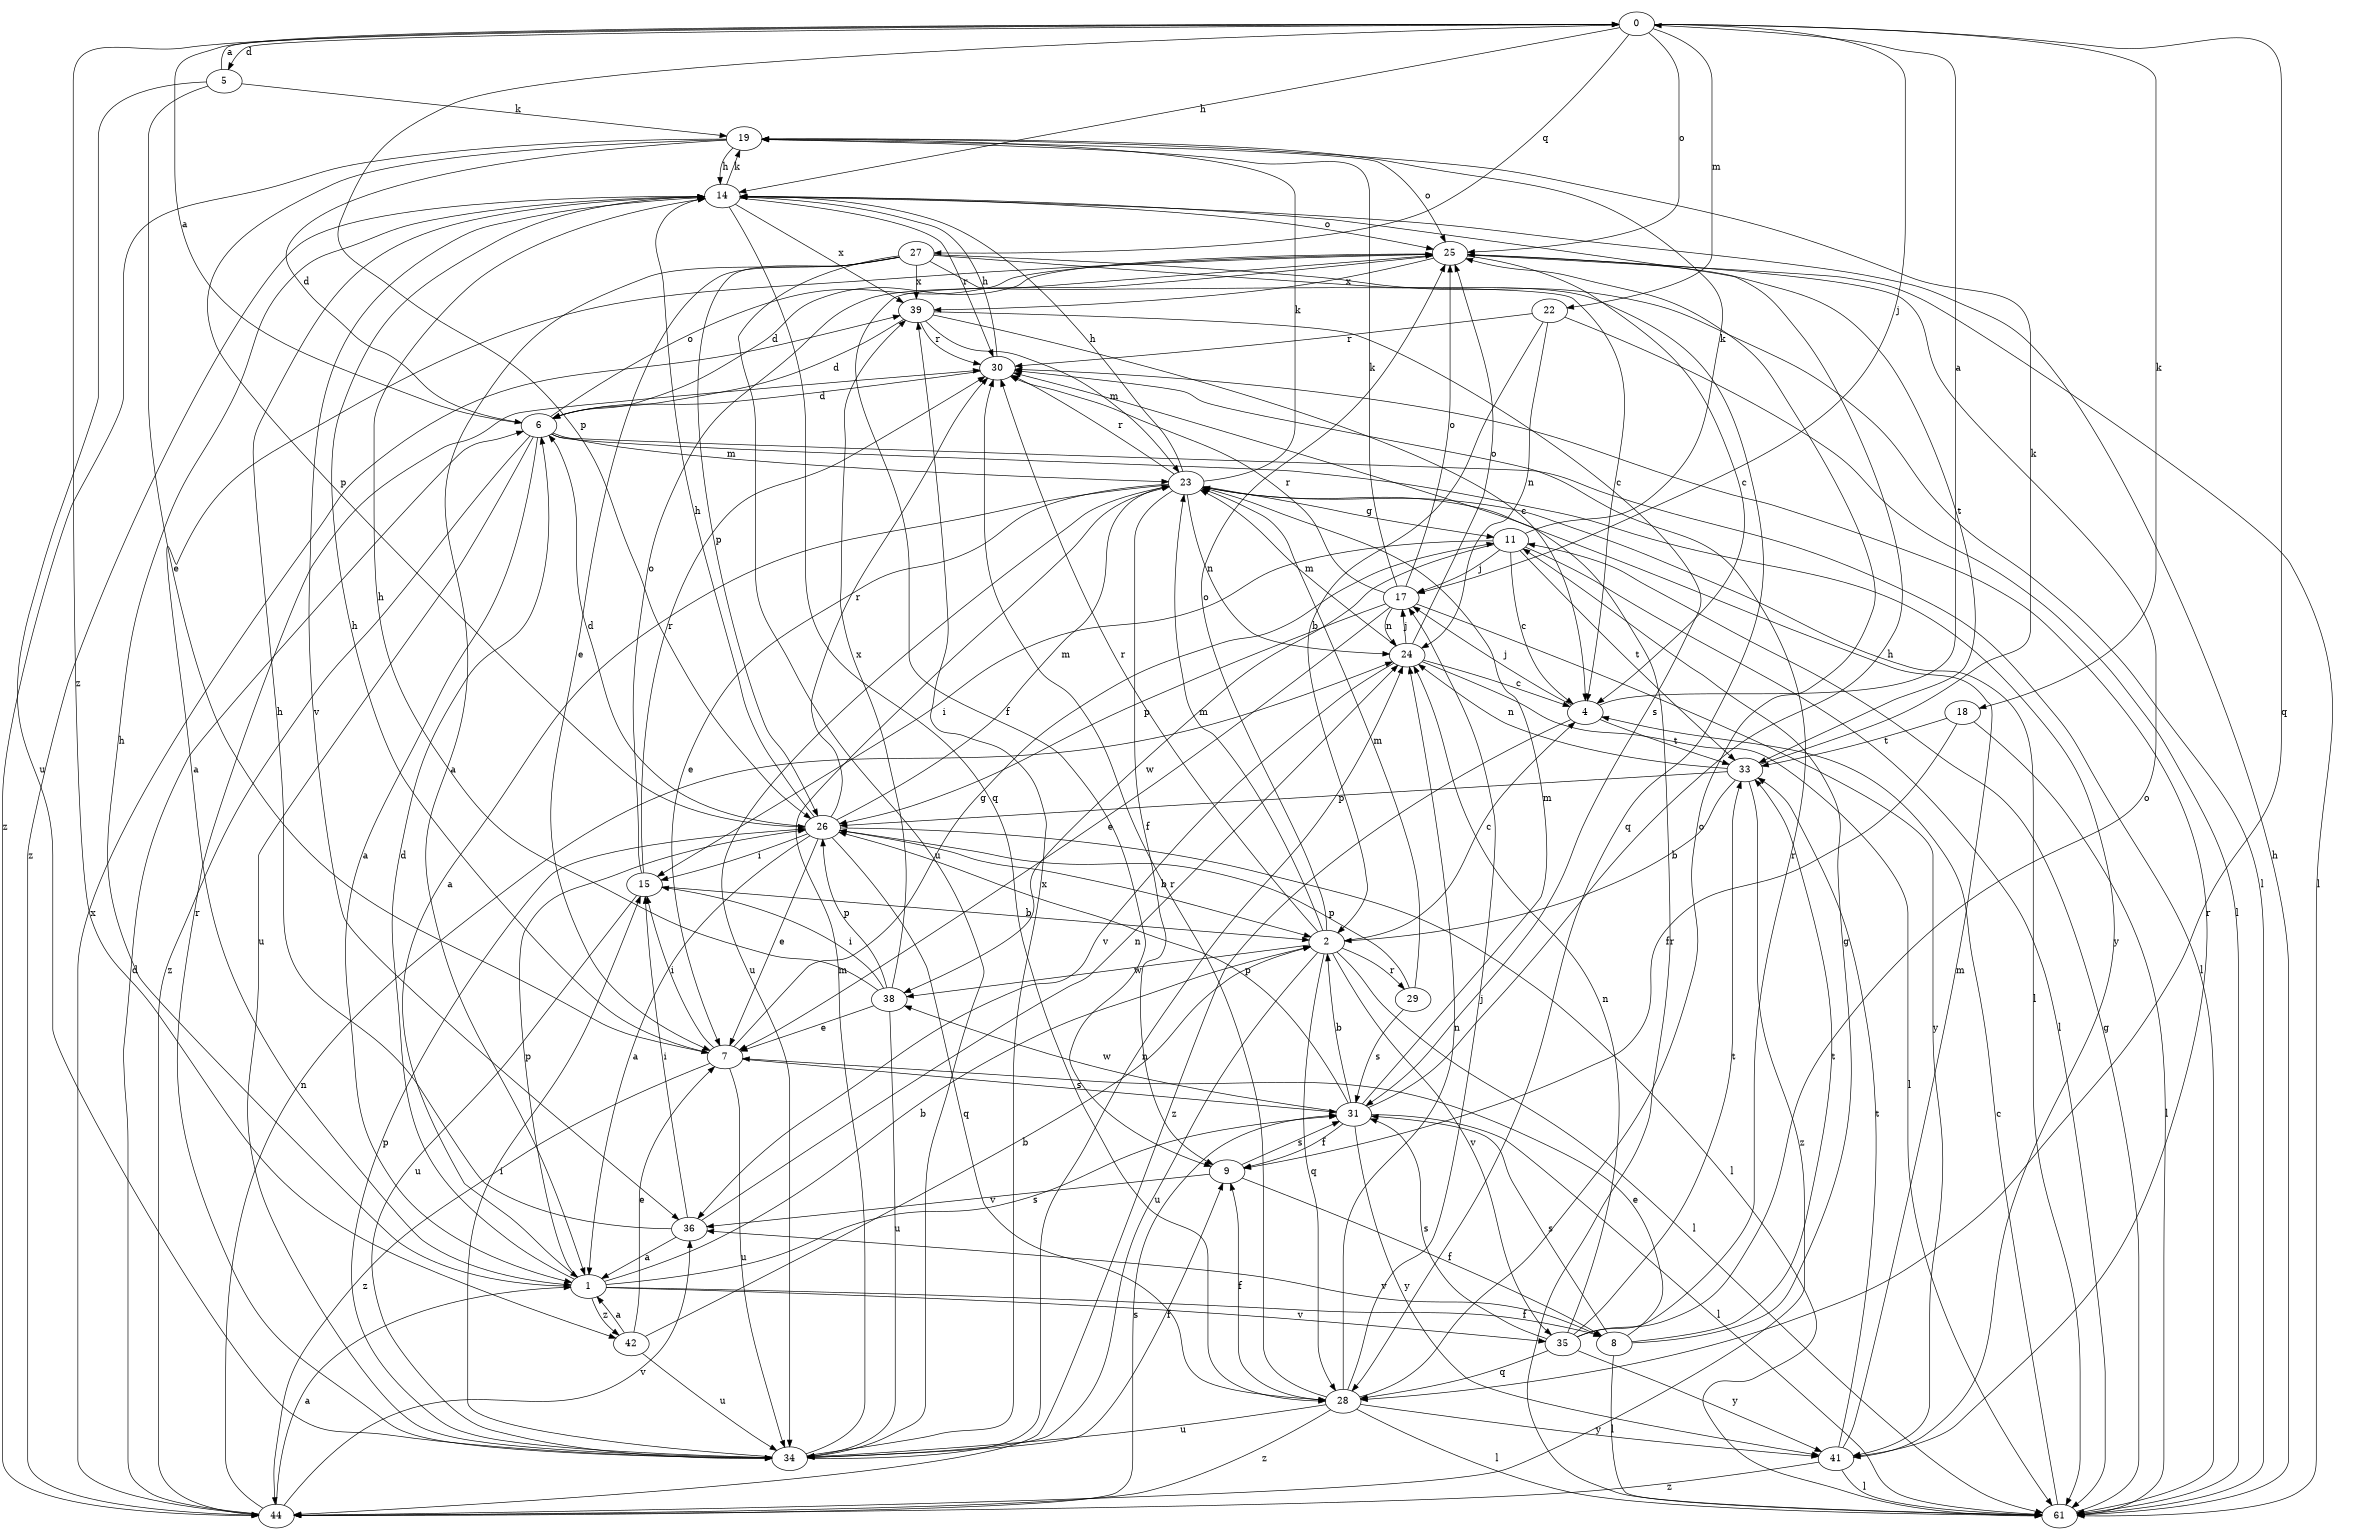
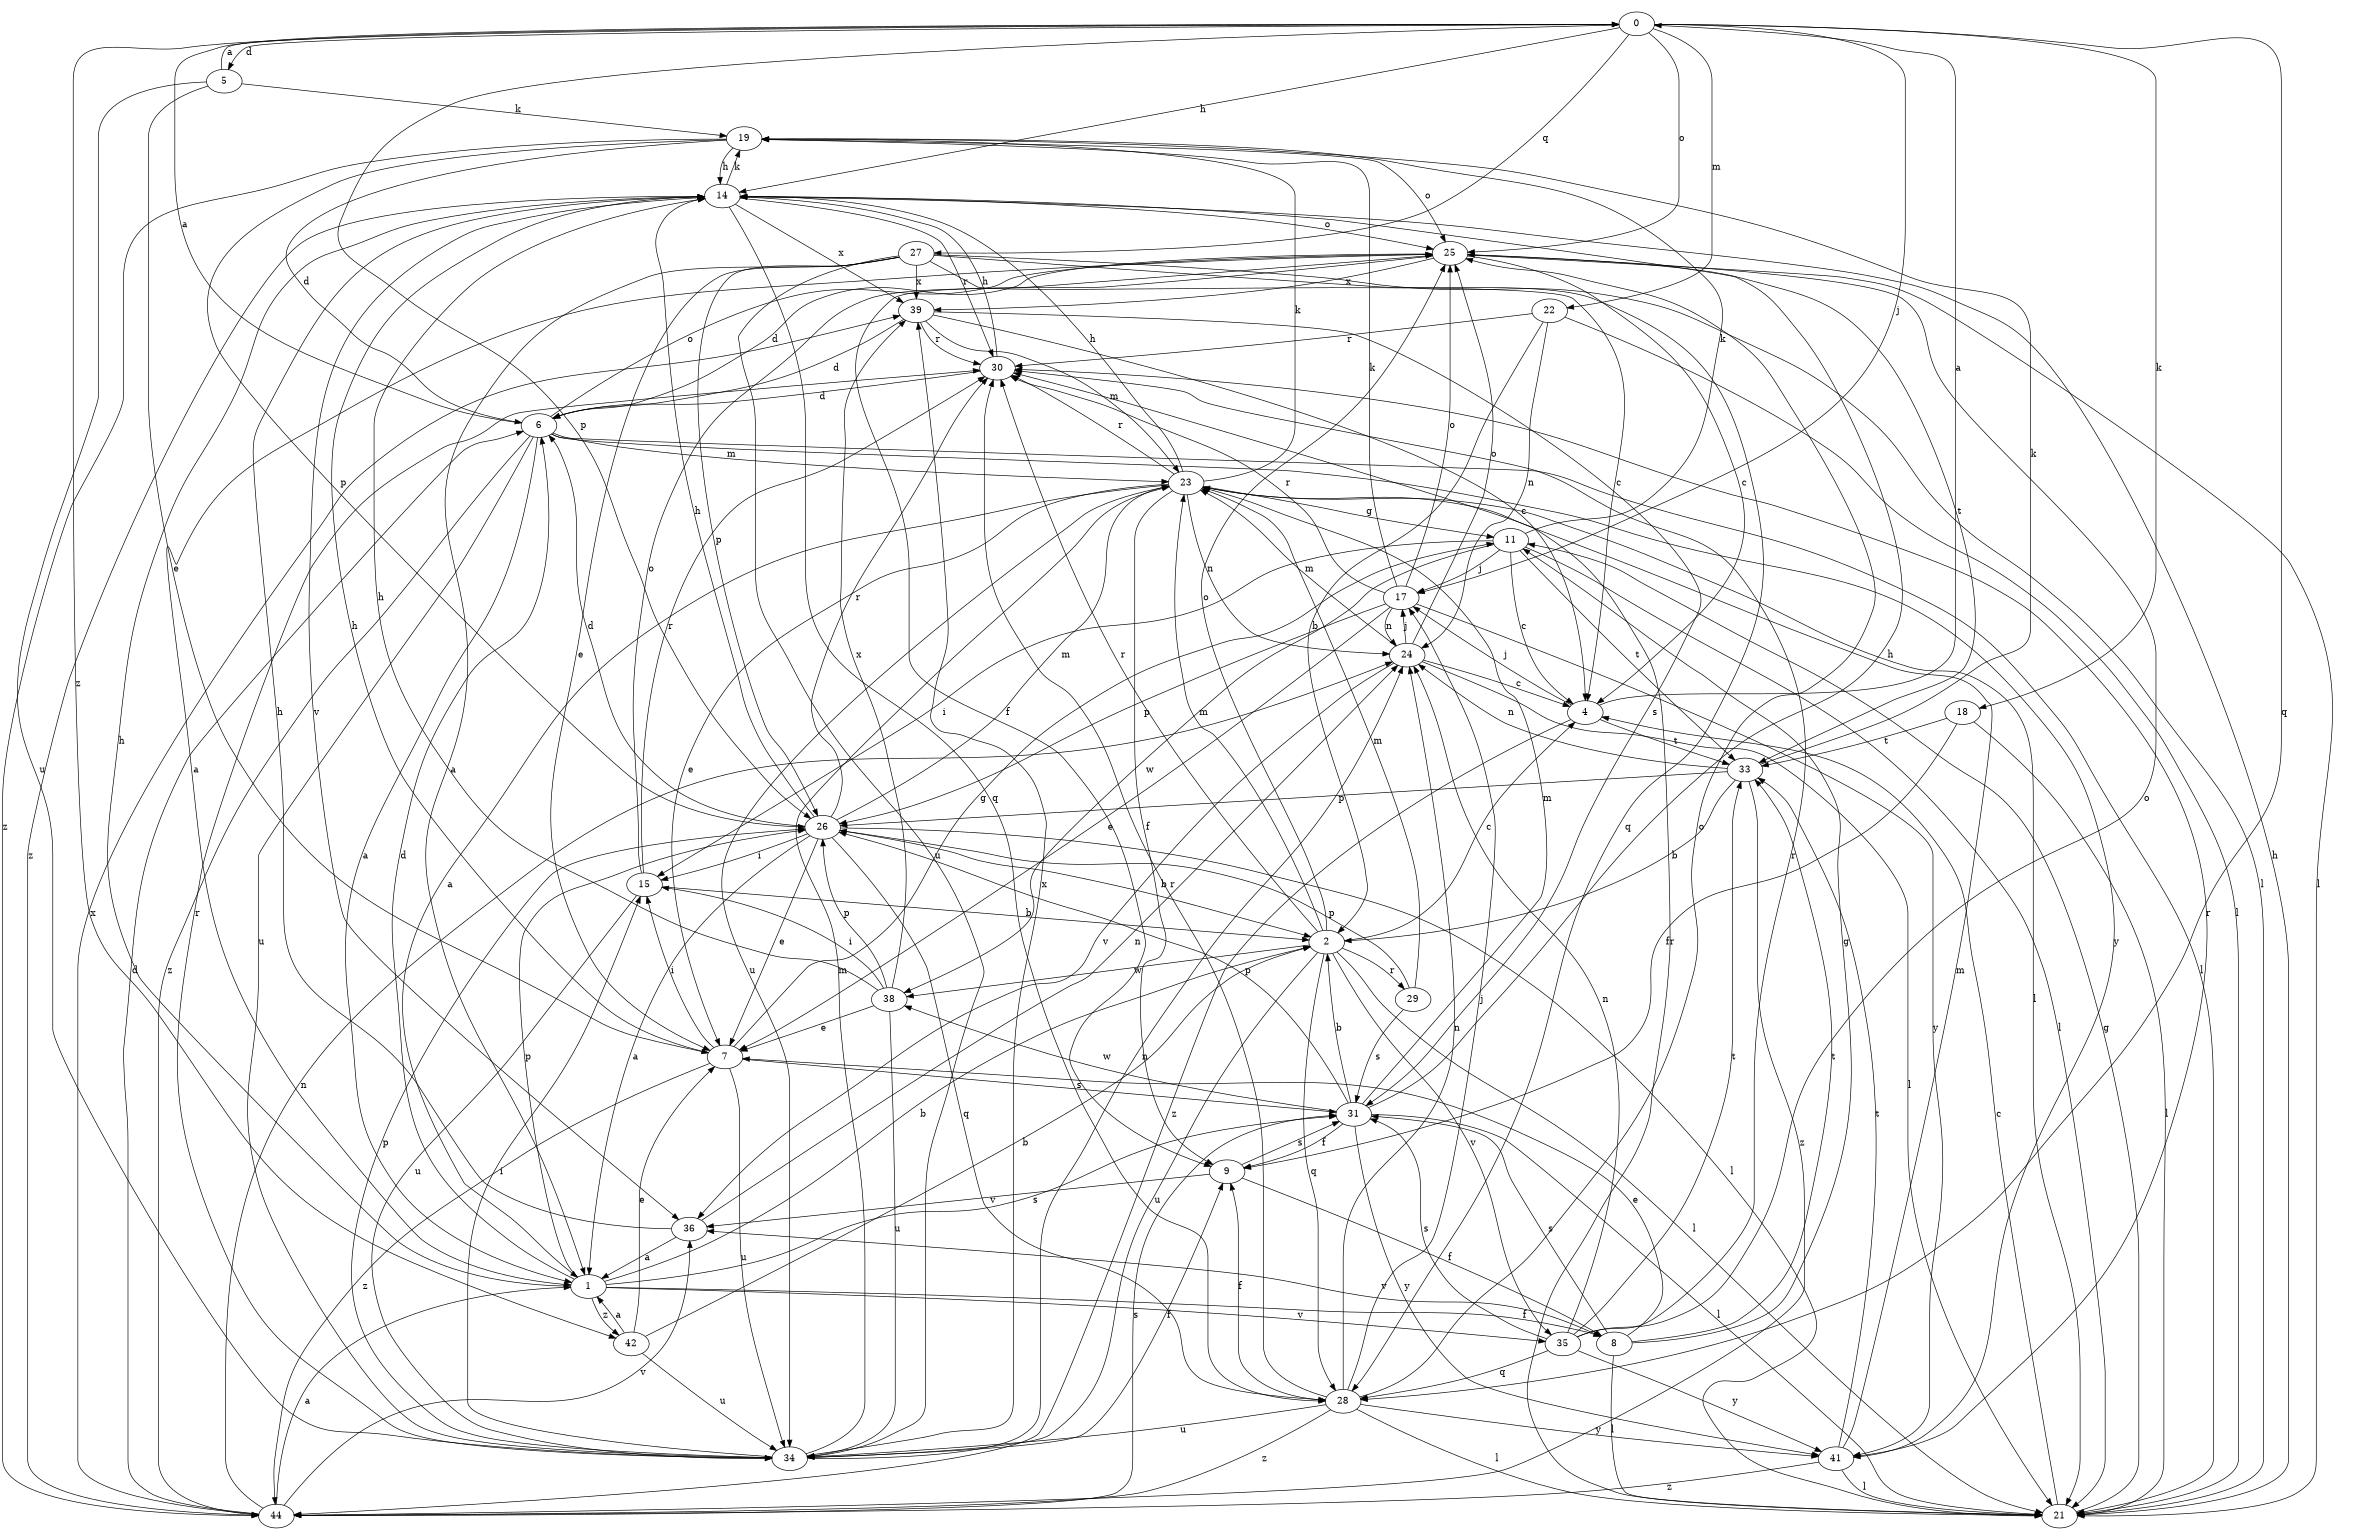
edge "36" -> "15": removed, label "i"
node "61": label "61" -> "21"
